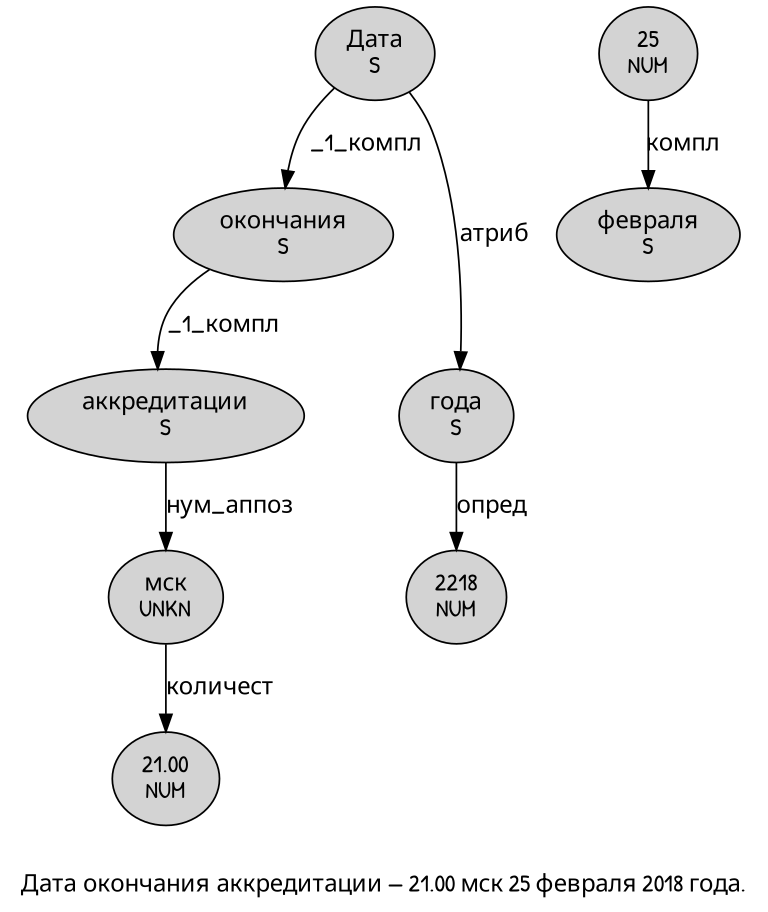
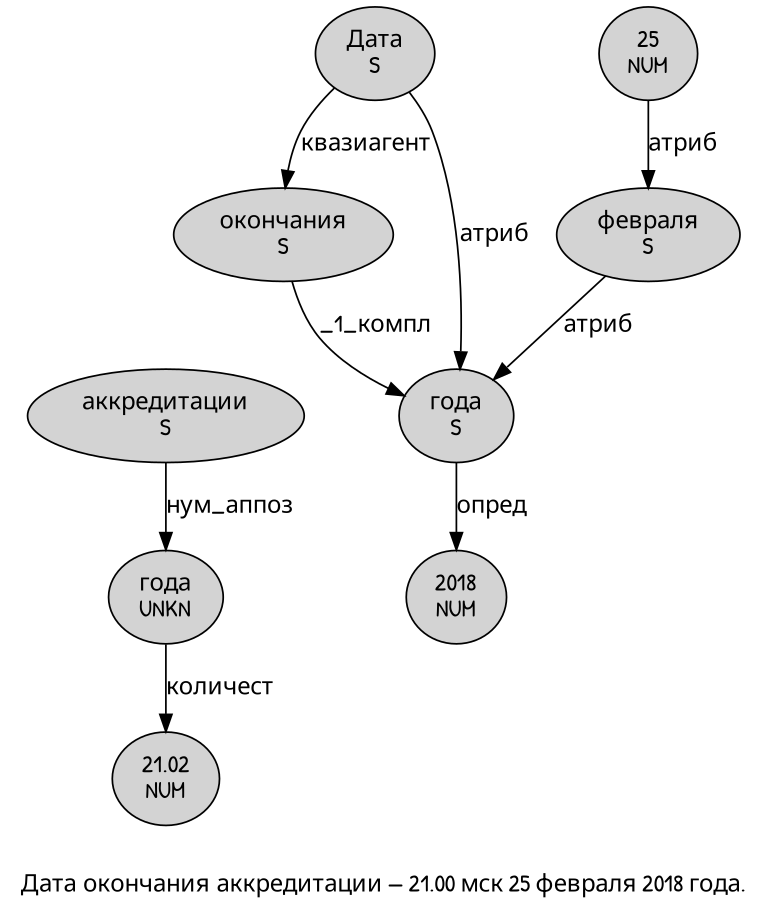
edge "Дата S" -> "окончания S": label "_1_компл" -> "квазиагент"
edge "25 NUM" -> "февраля S": label "компл" -> "атриб"
edge "окончания S" -> "аккредитации S": now "окончания S" -> "года S"
edge "февраля S" -> "года S": added, label "атриб"
node "мск UNKN": label "мск UNKN" -> "года UNKN"
node "2218 NUM": label "2218 NUM" -> "2018 NUM"
node "21.00 NUM": label "21.00 NUM" -> "21.02 NUM"
